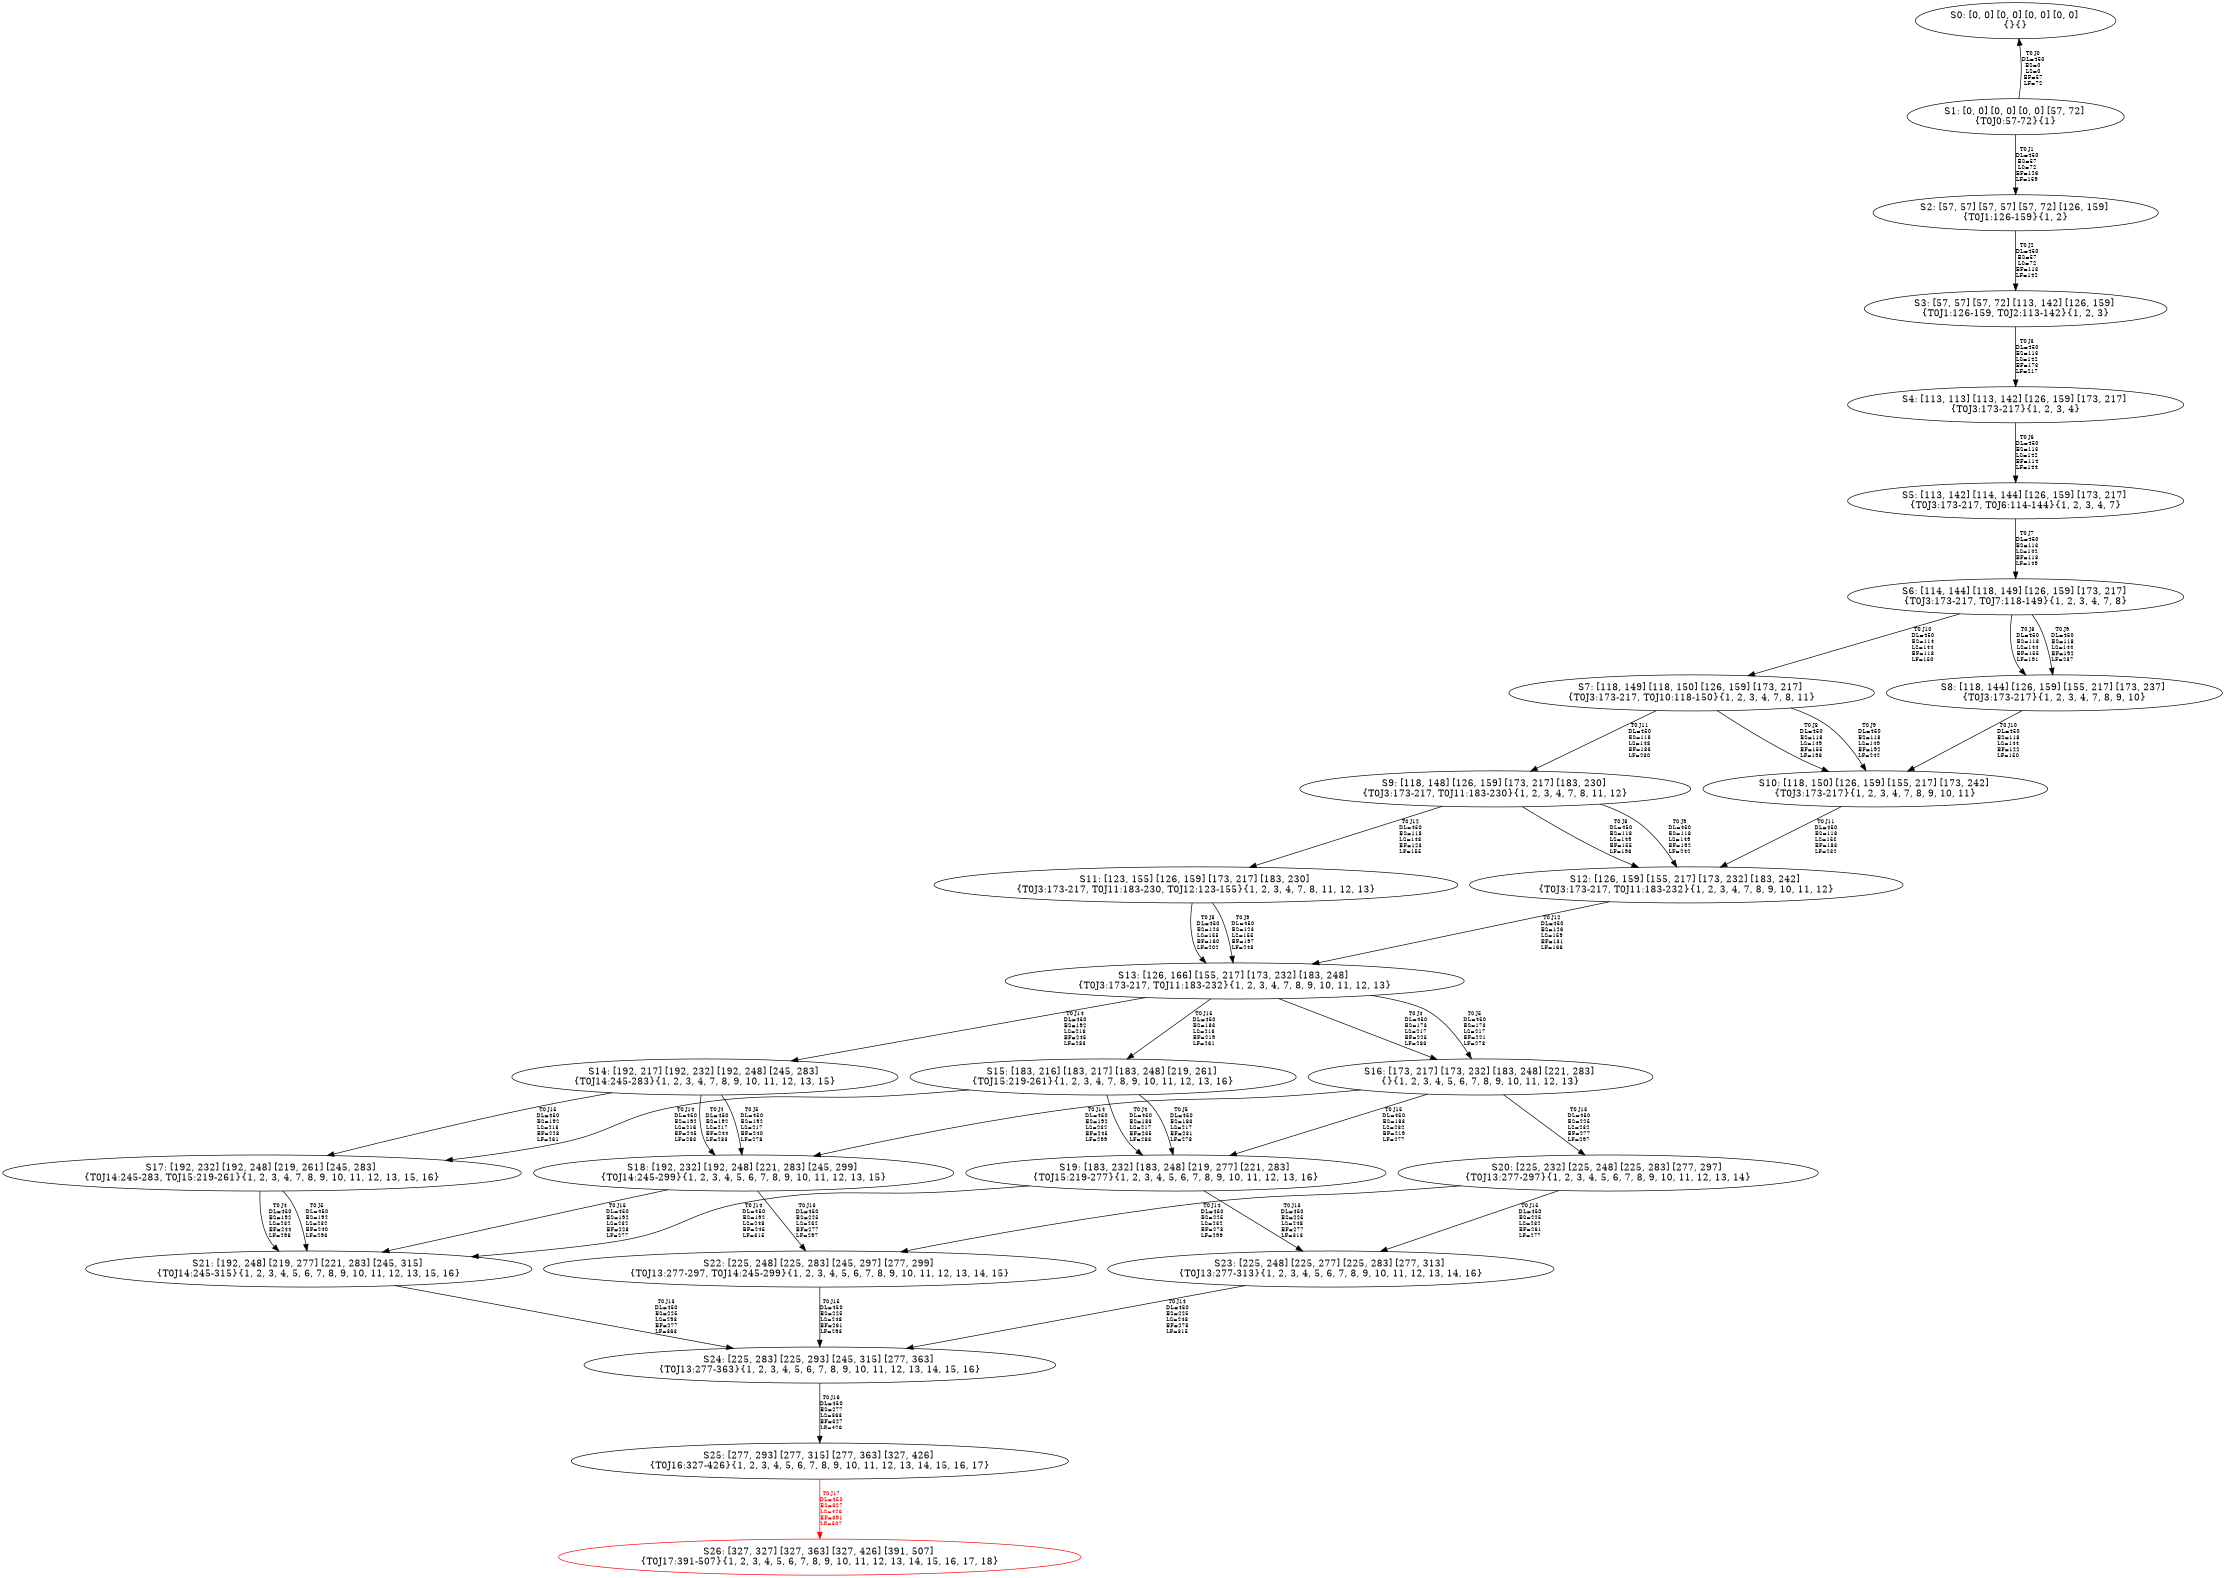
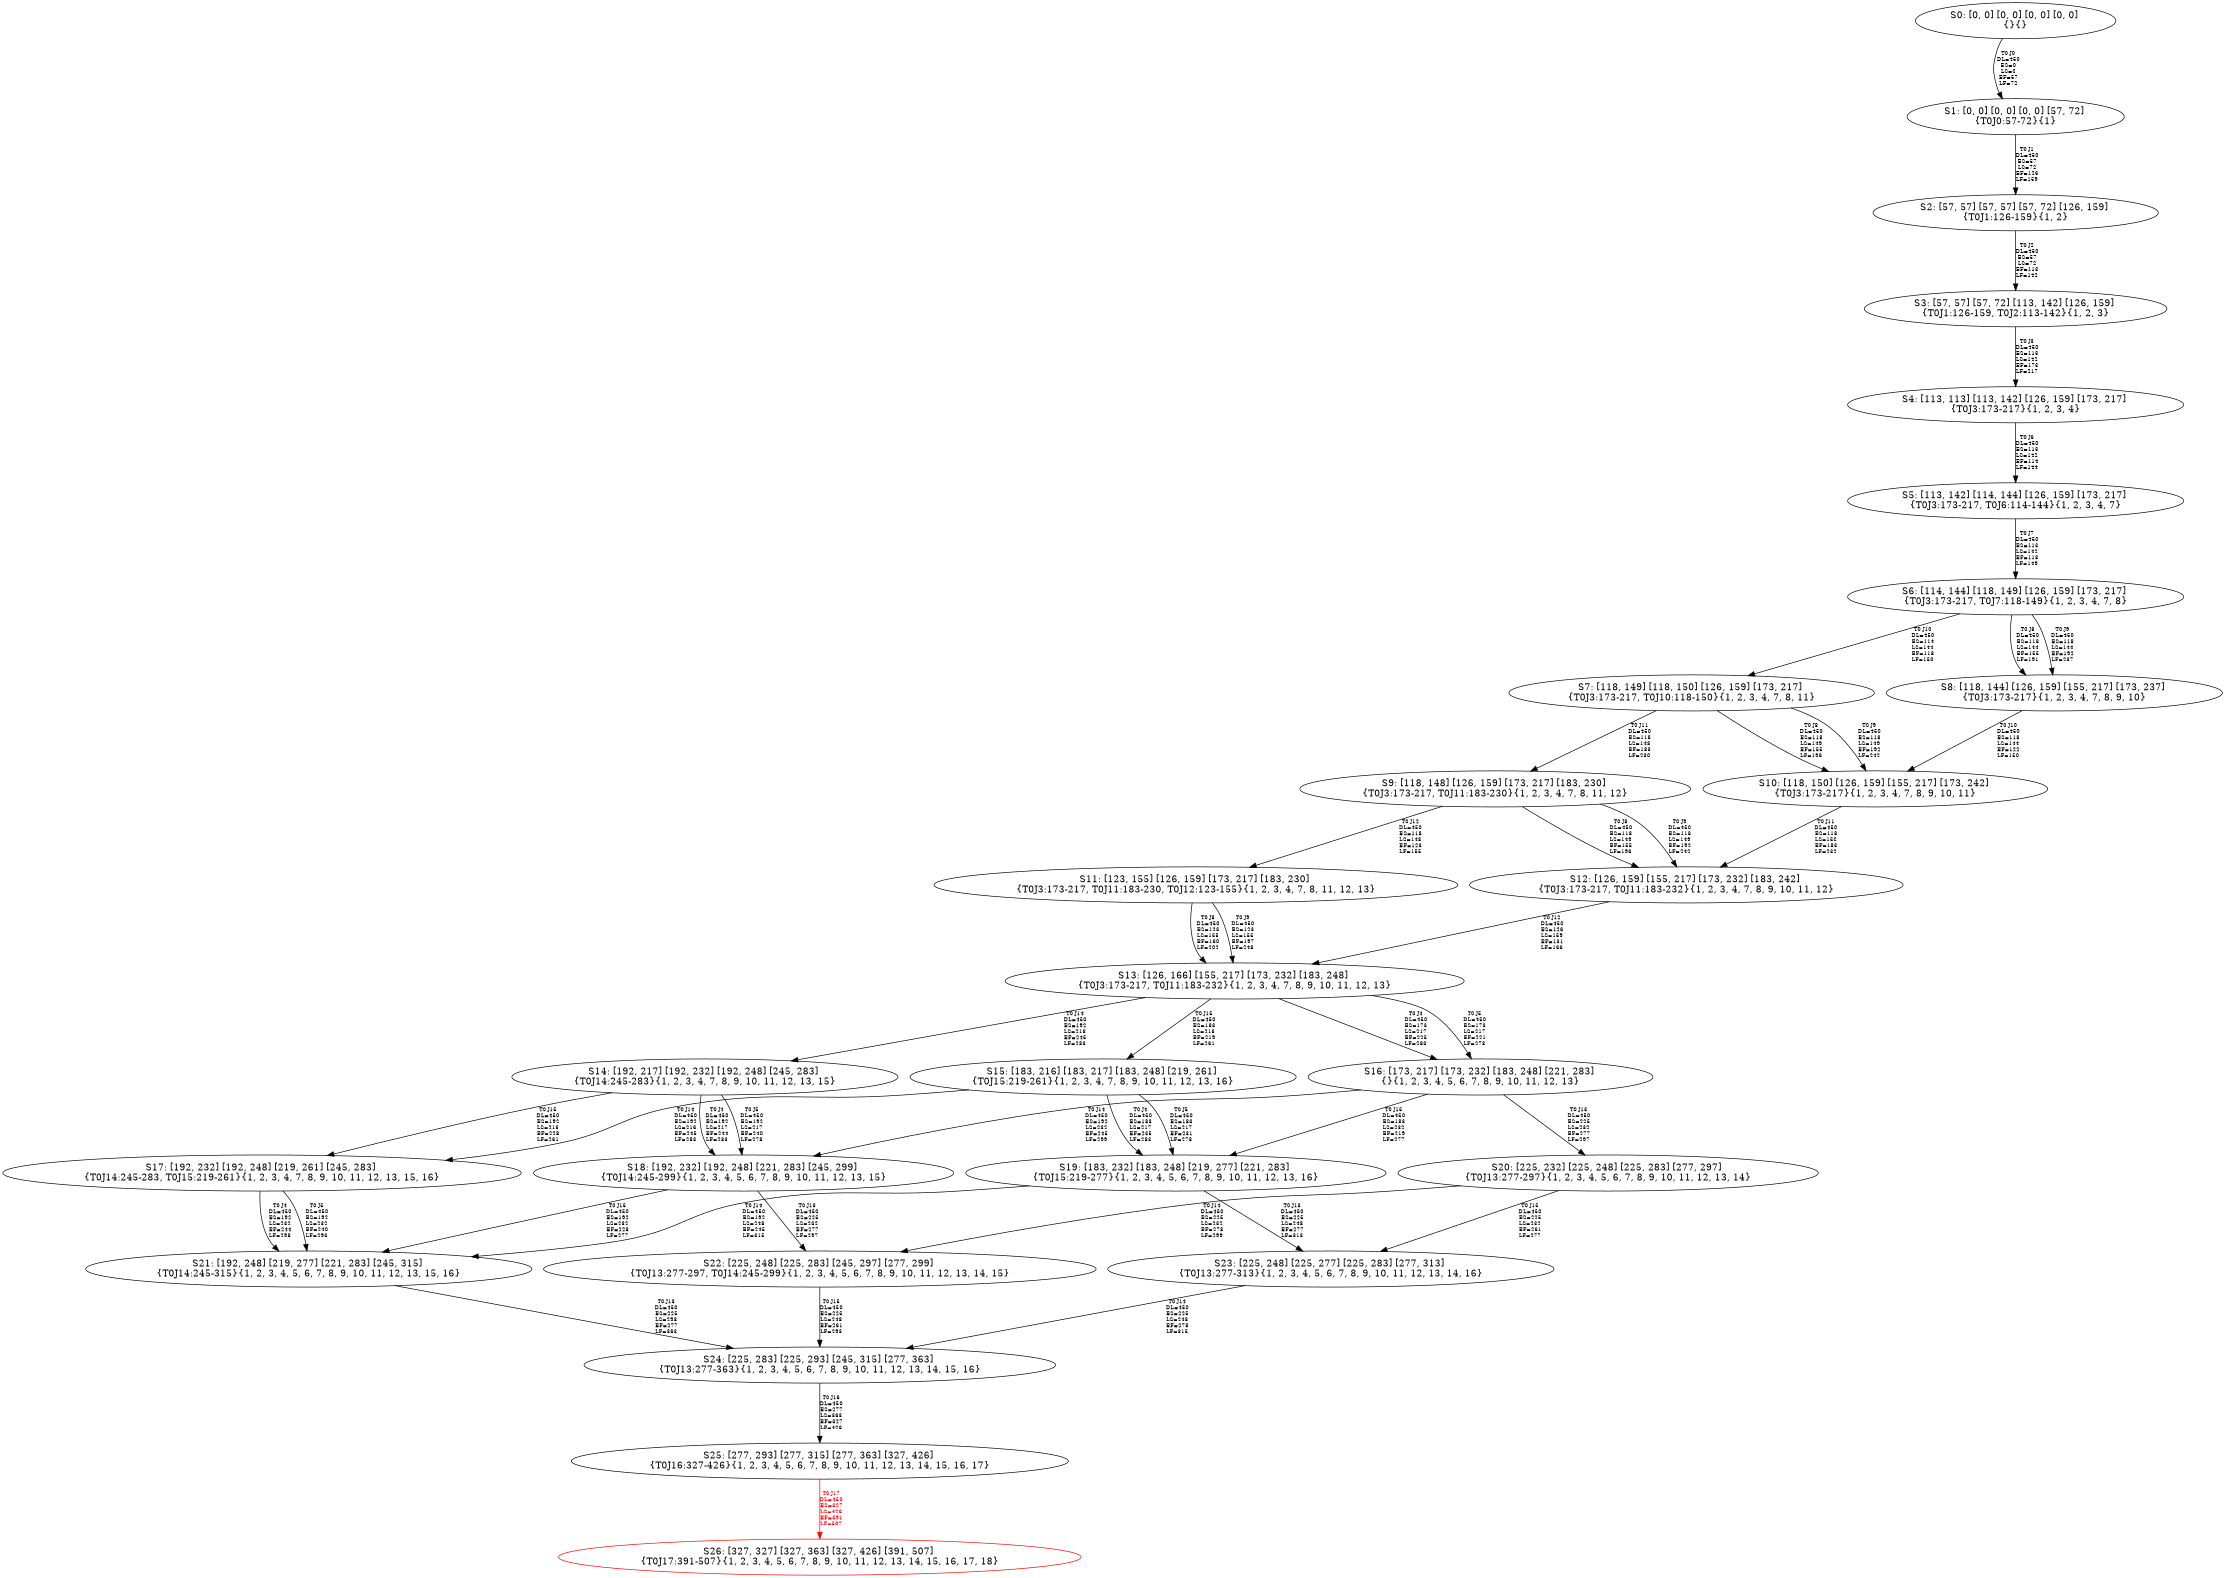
edge "S1: [0, 0] [0, 0] [0, 0] [57, 72] {T0J0:57-72}{1}" -> "S0: [0, 0] [0, 0] [0, 0] [0, 0] {}{}": reversed
